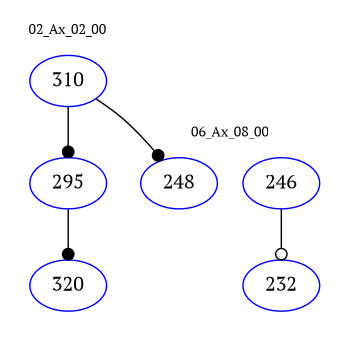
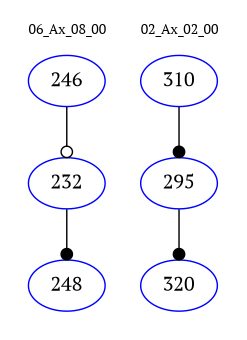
edge "310" -> "248": now "232" -> "248"
